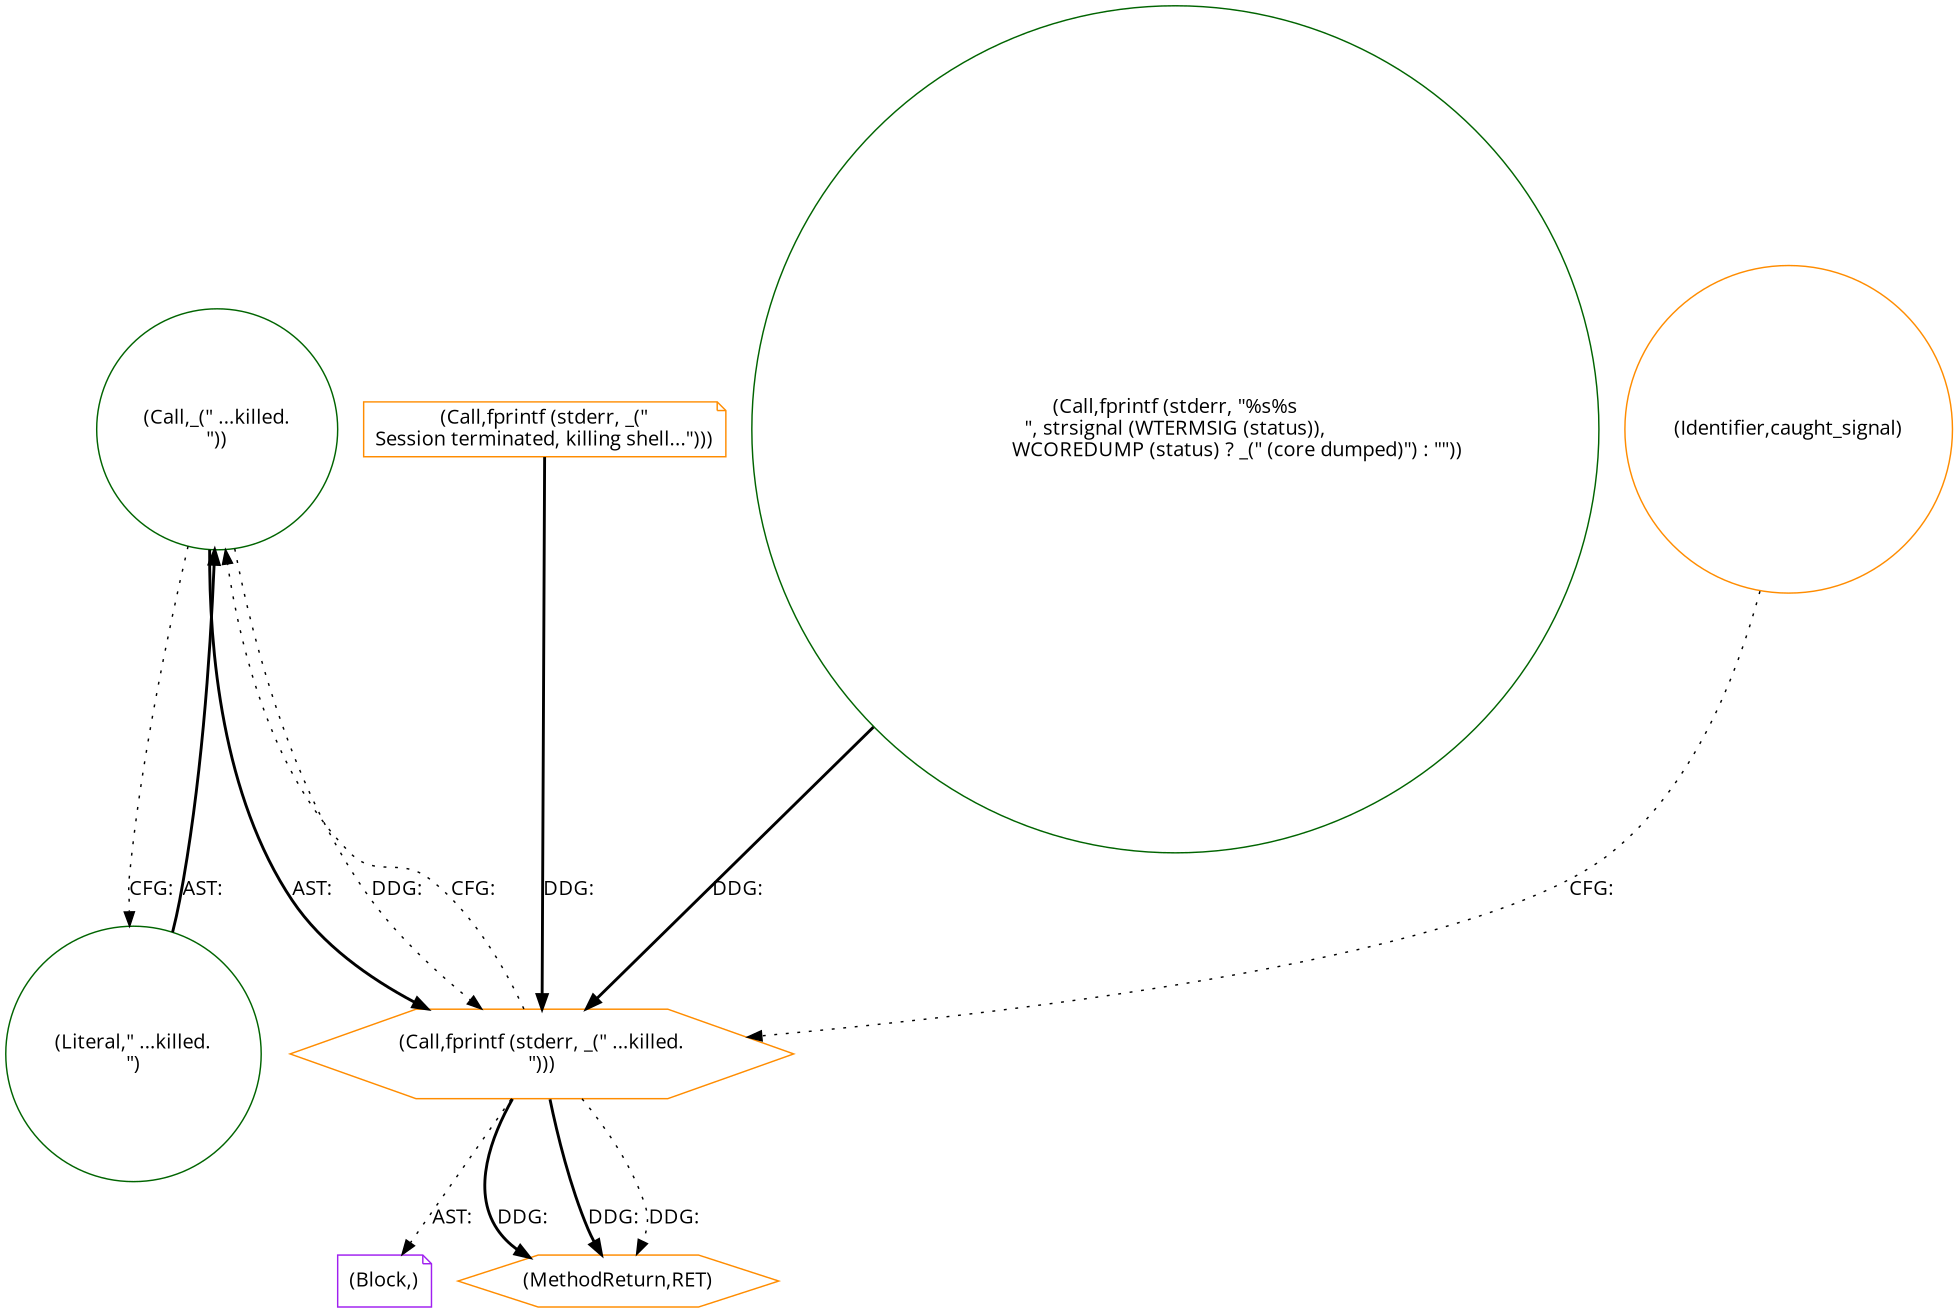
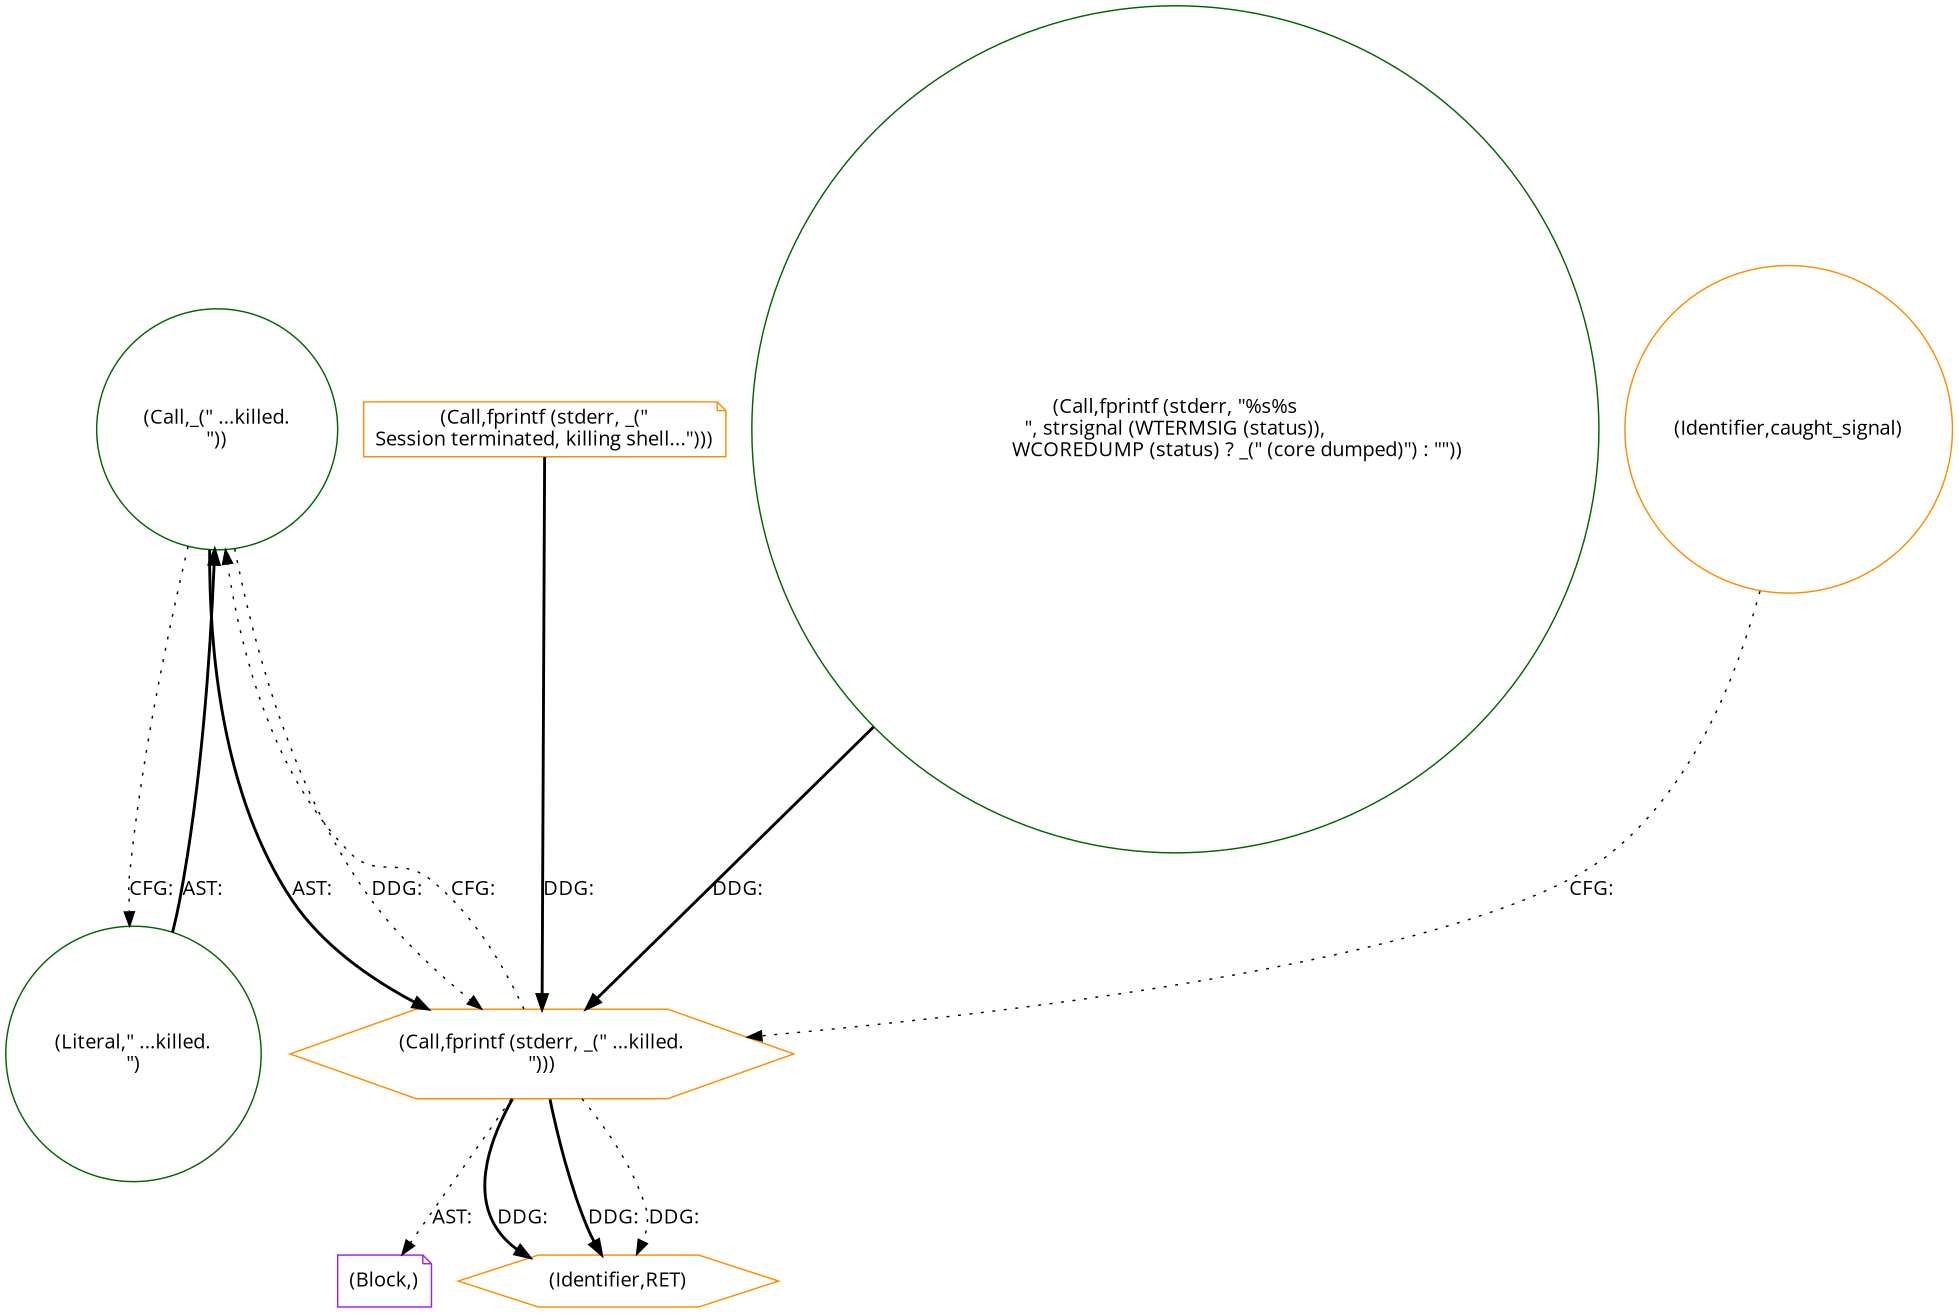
node "(MethodReturn,RET)": label "(MethodReturn,RET)" -> "(Identifier,RET)"
